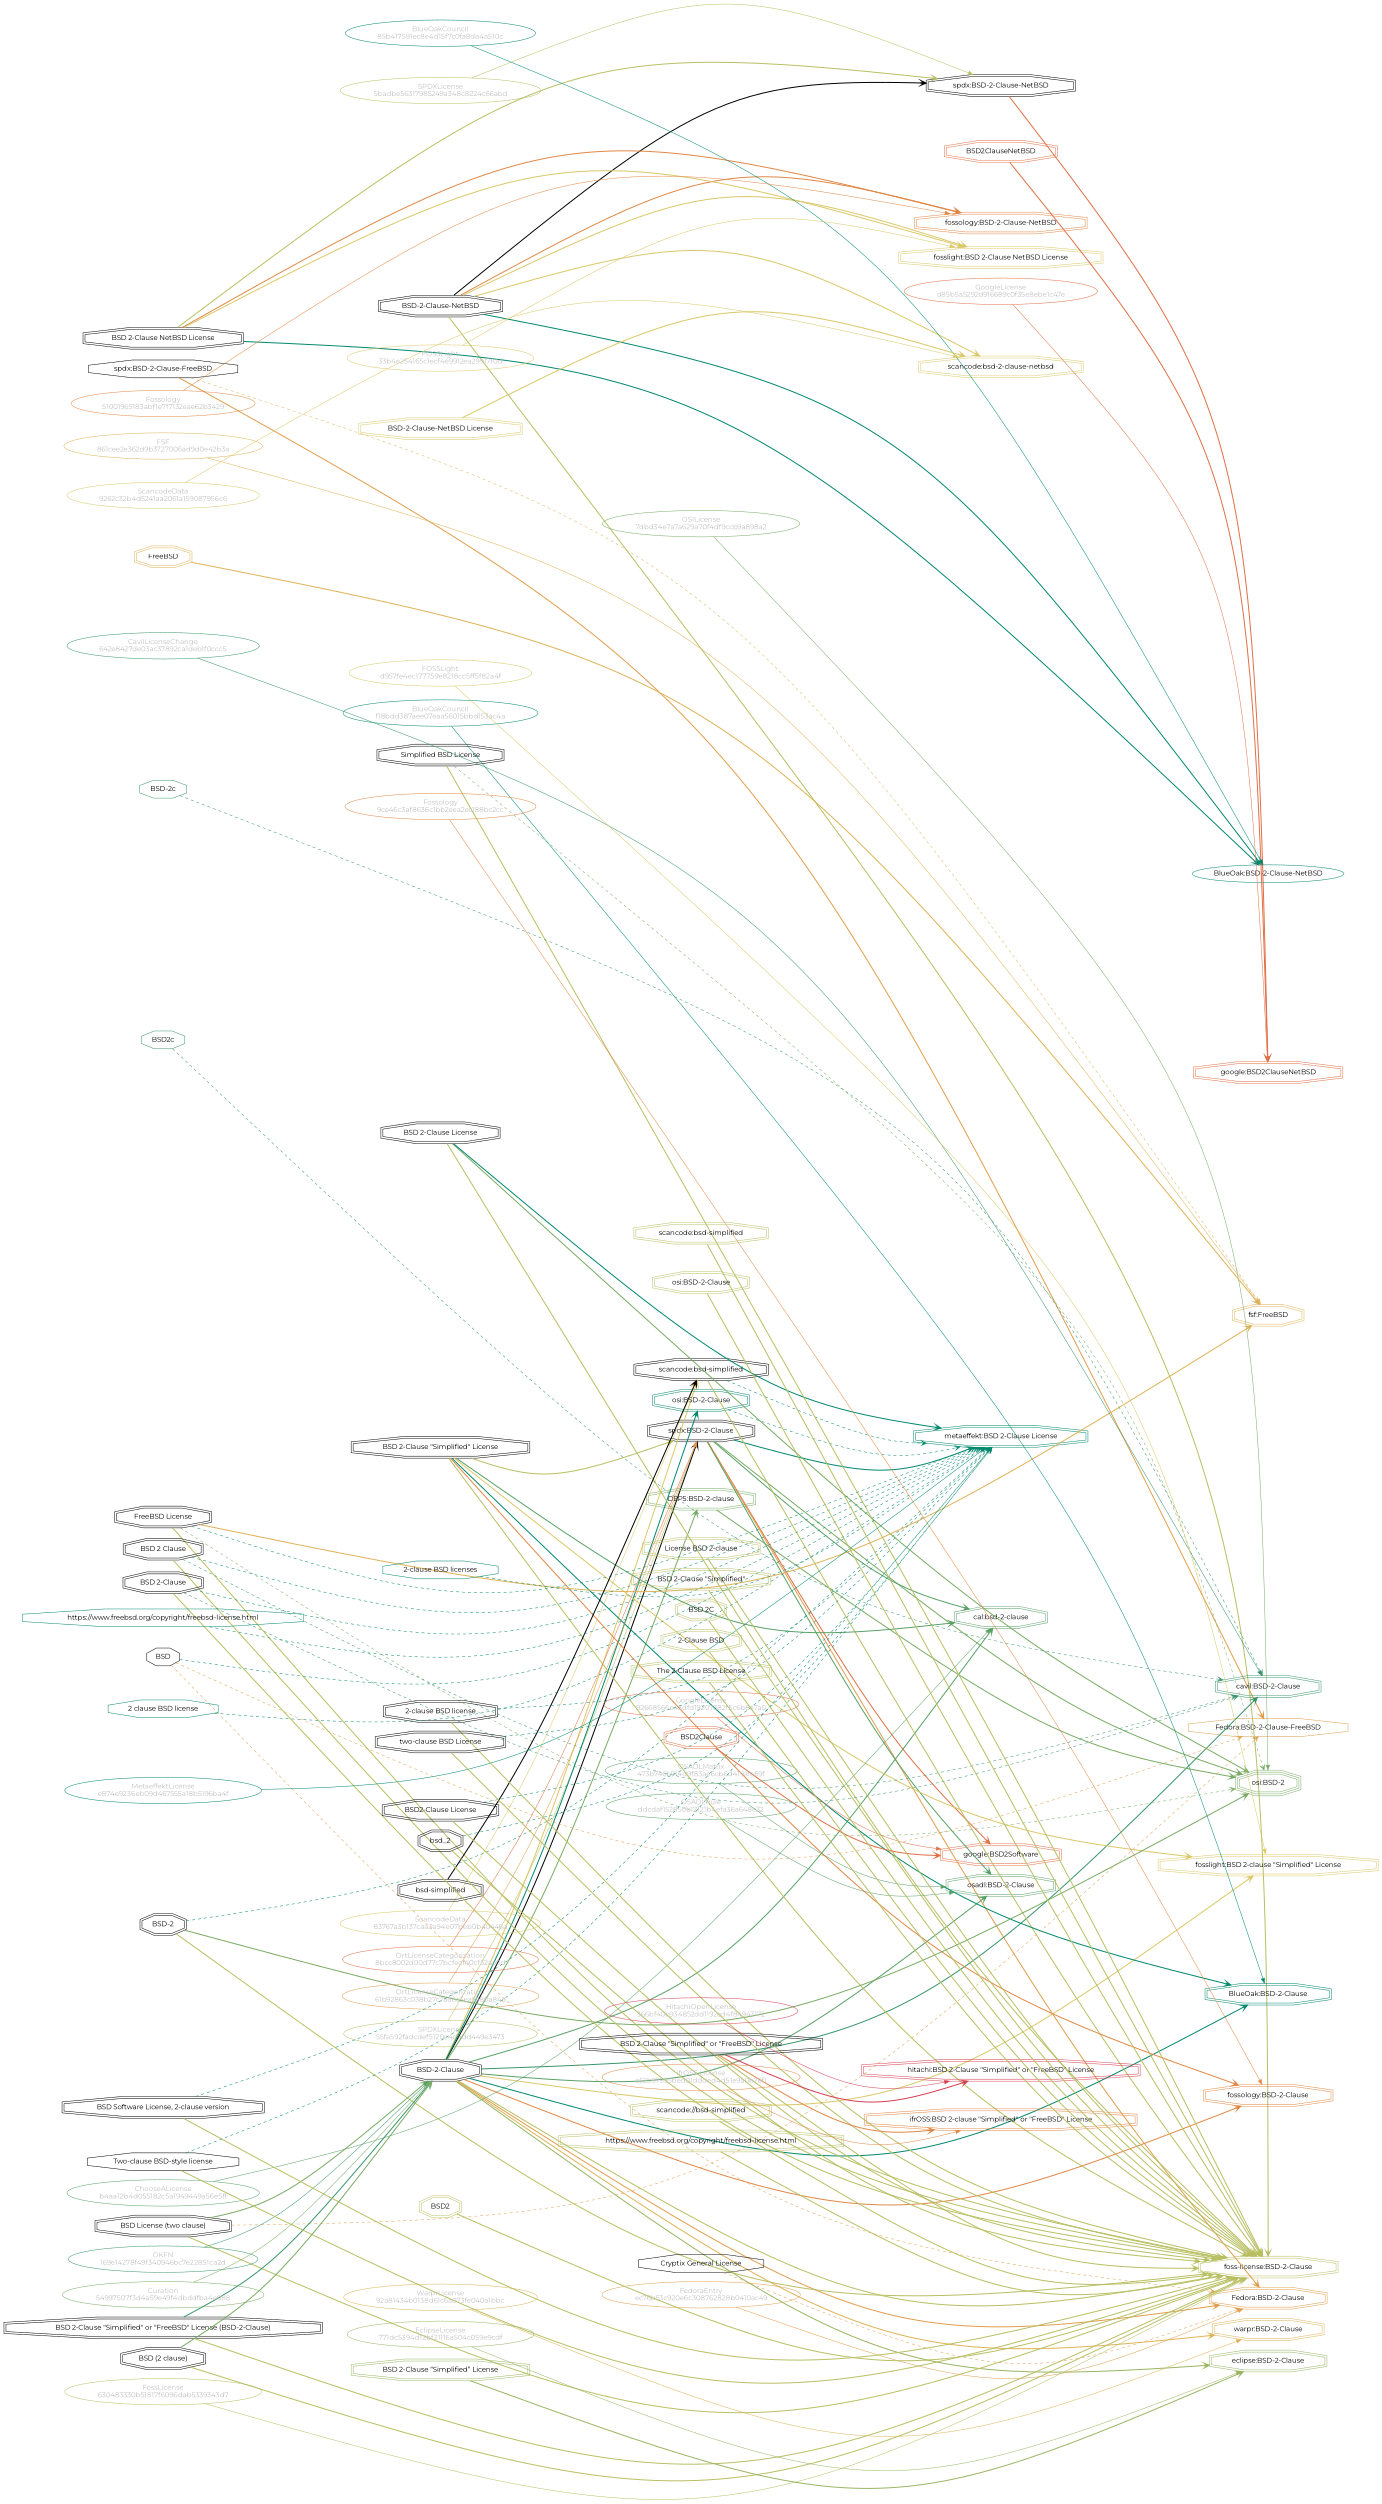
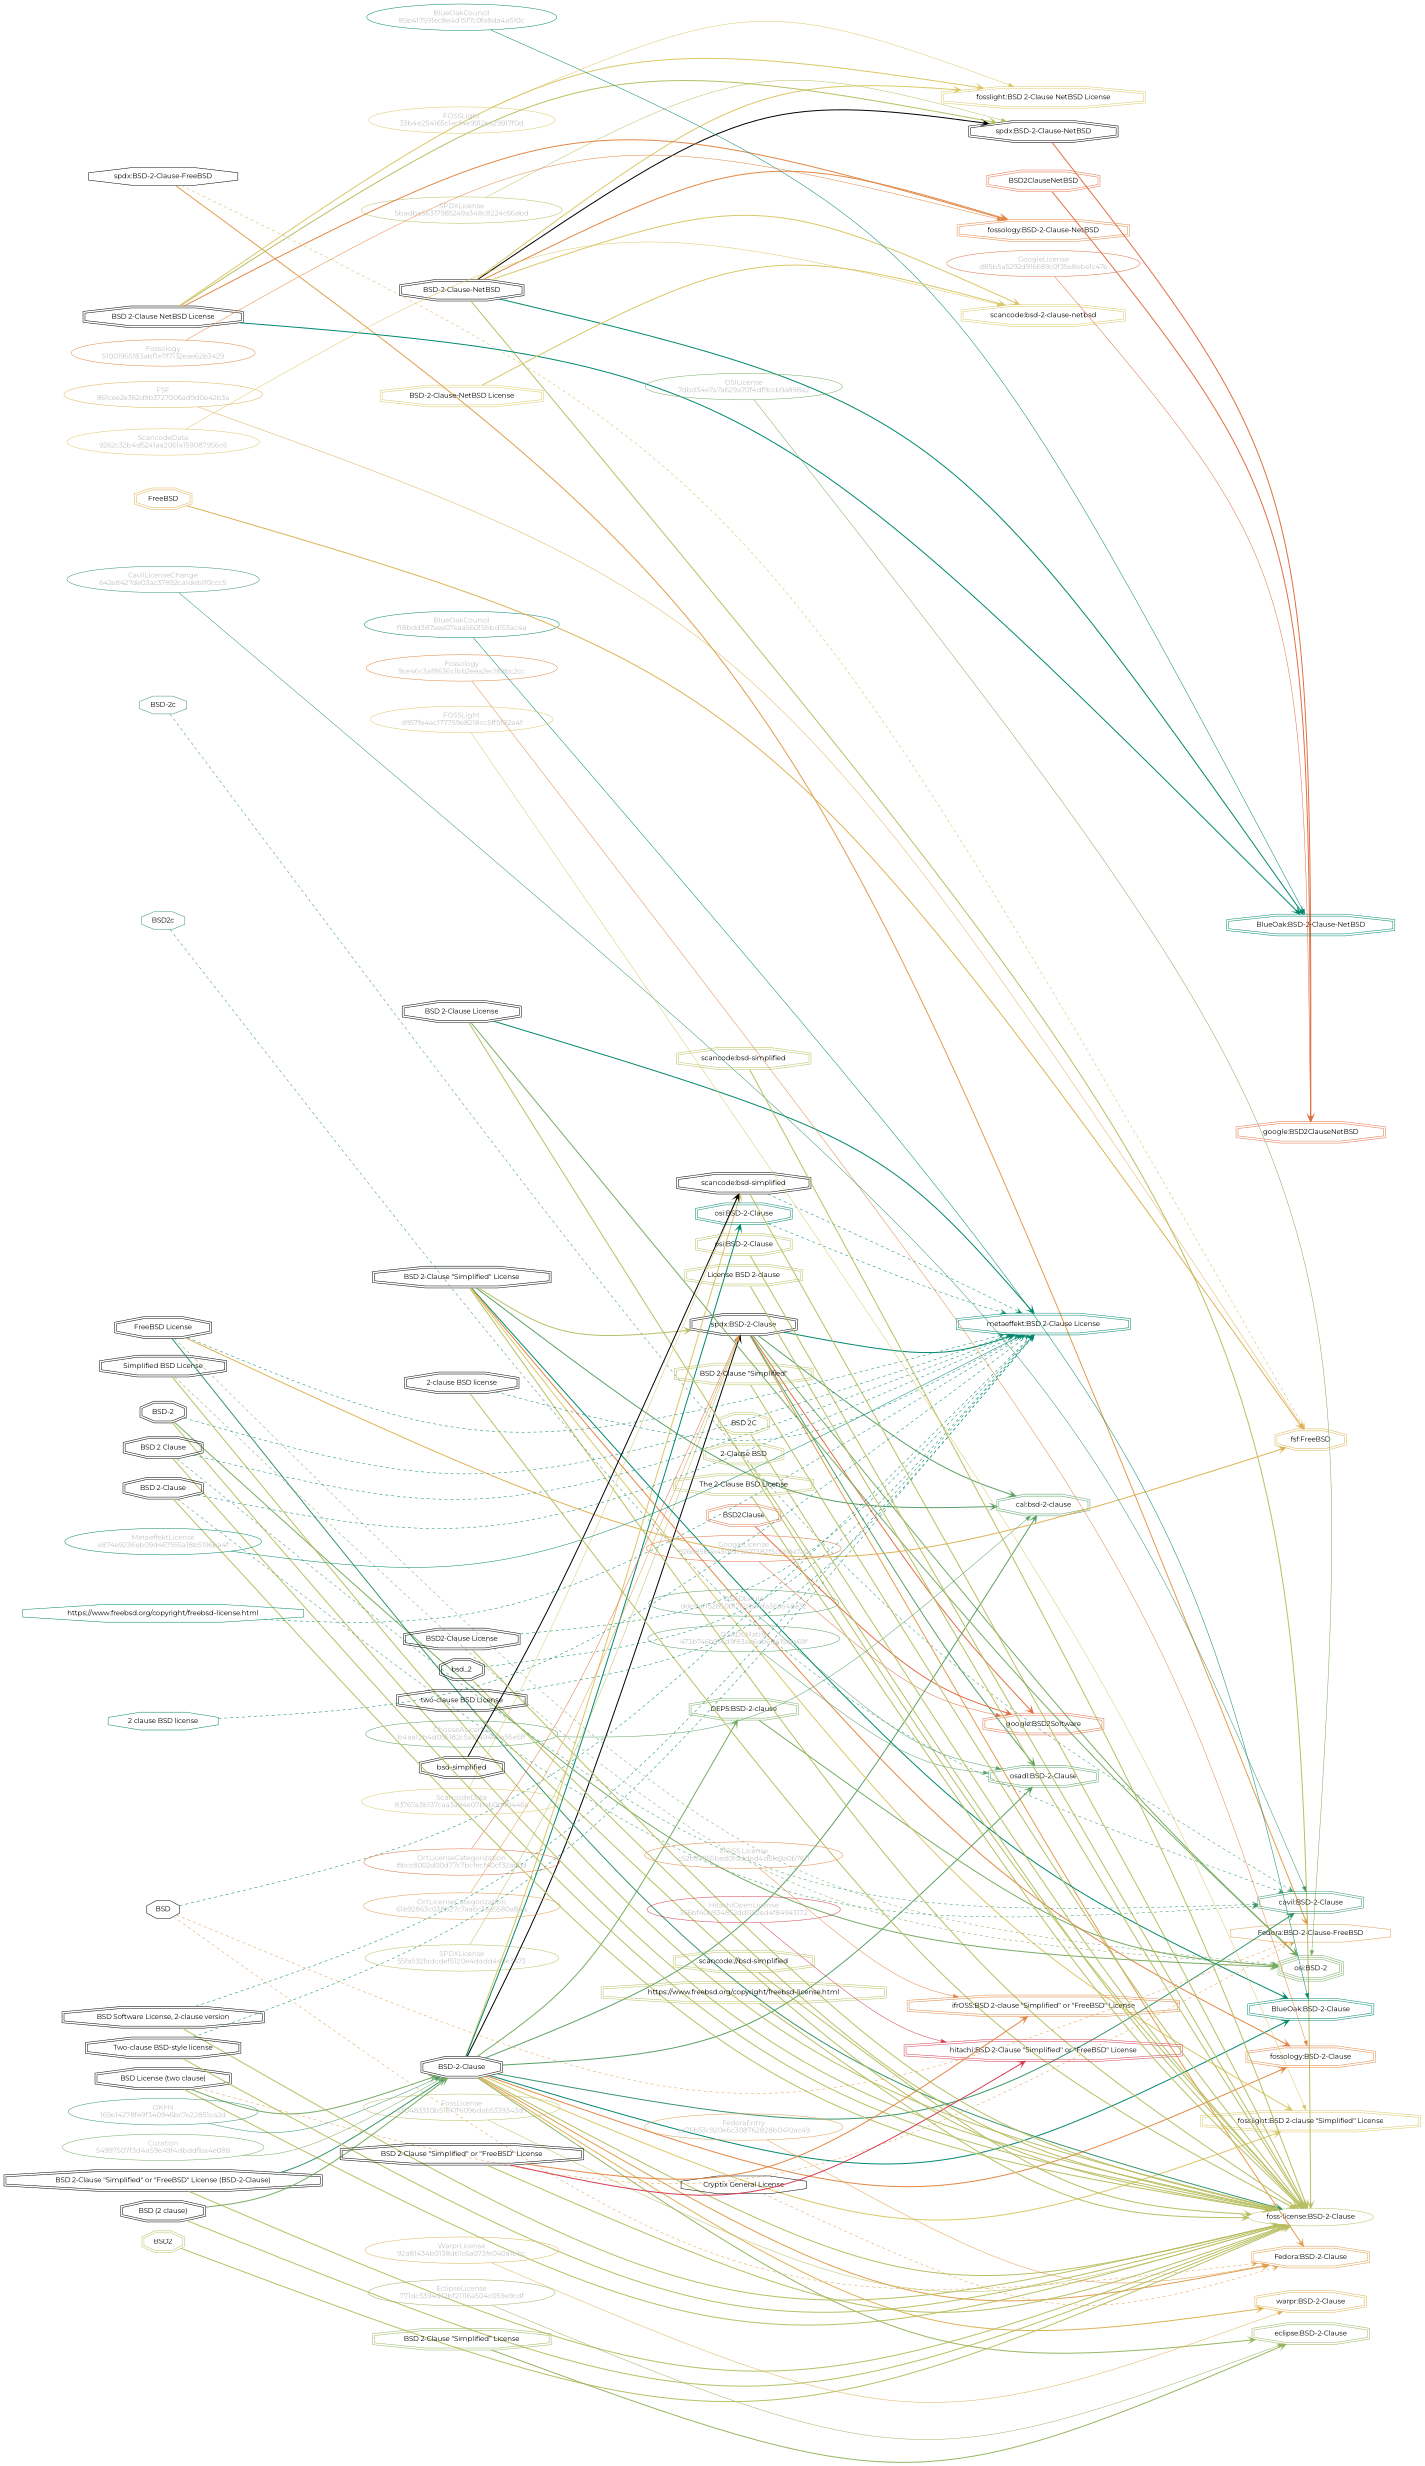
node "BlueOak:BSD-2-Clause-NetBSD": shape ellipse -> doubleoctagon
node "2-clause BSD licenses": removed
edge "FreeBSD License" -> "foss-license:BSD-2-Clause": color #b8bf62 -> #379469
node "Two-clause BSD-style license": shape octagon -> doubleoctagon
node "foss-license:BSD-2-Clause": shape doubleoctagon -> ellipse
